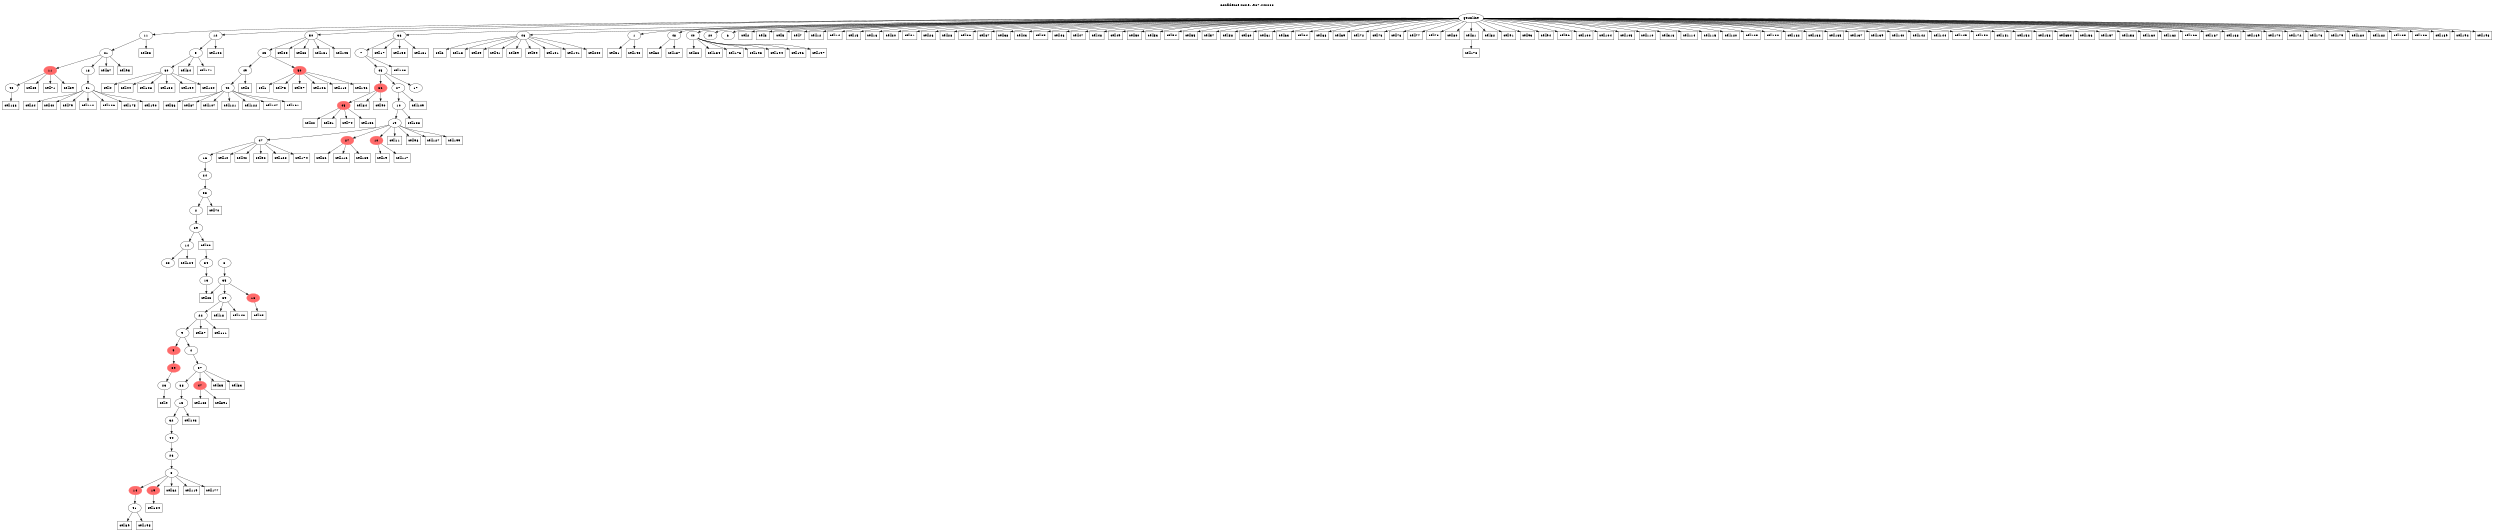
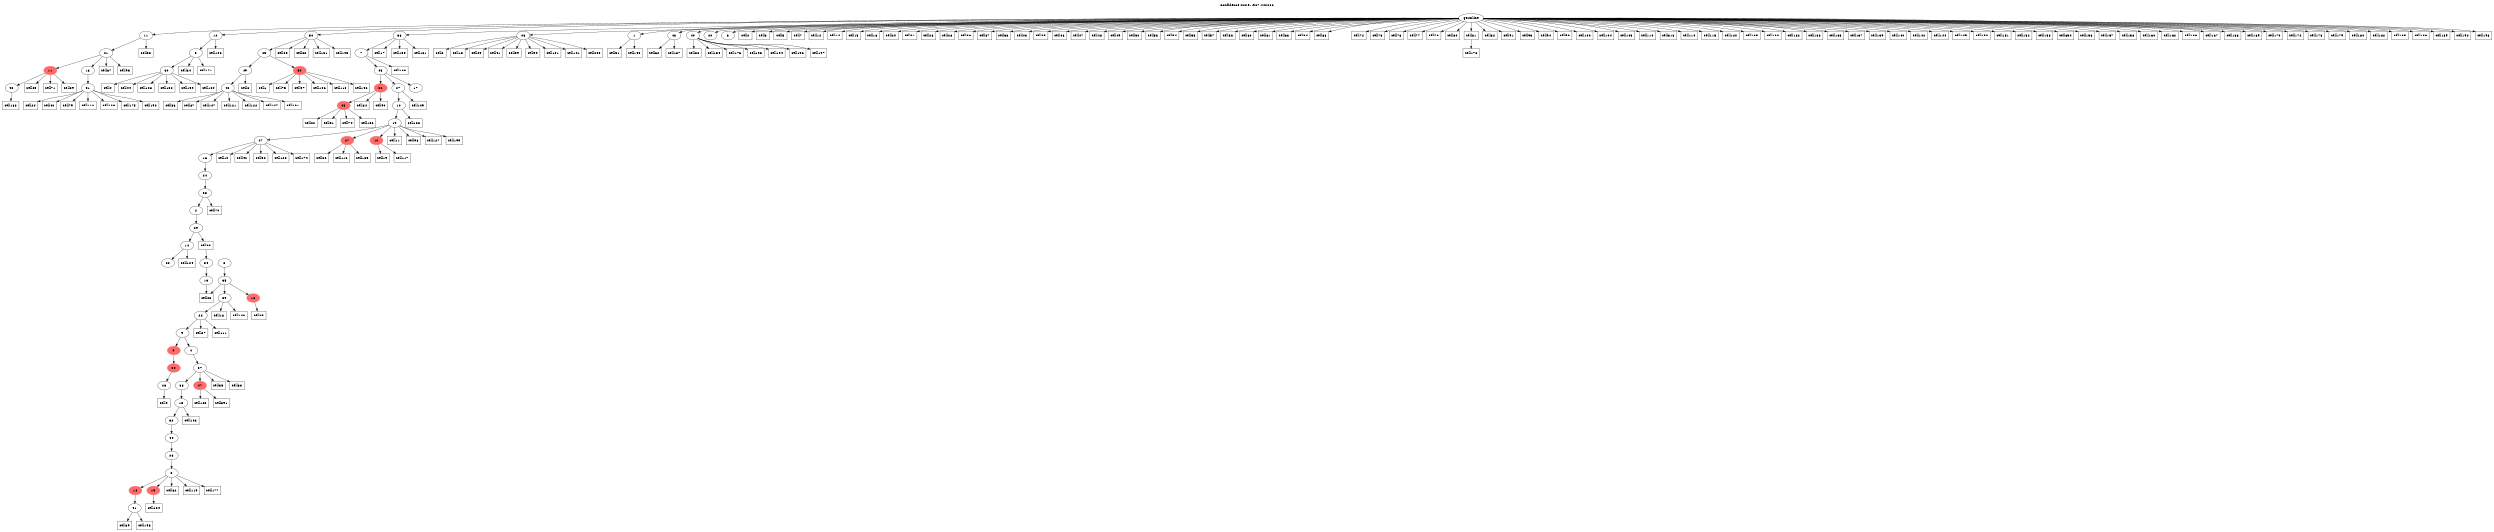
node "cell69": removed
